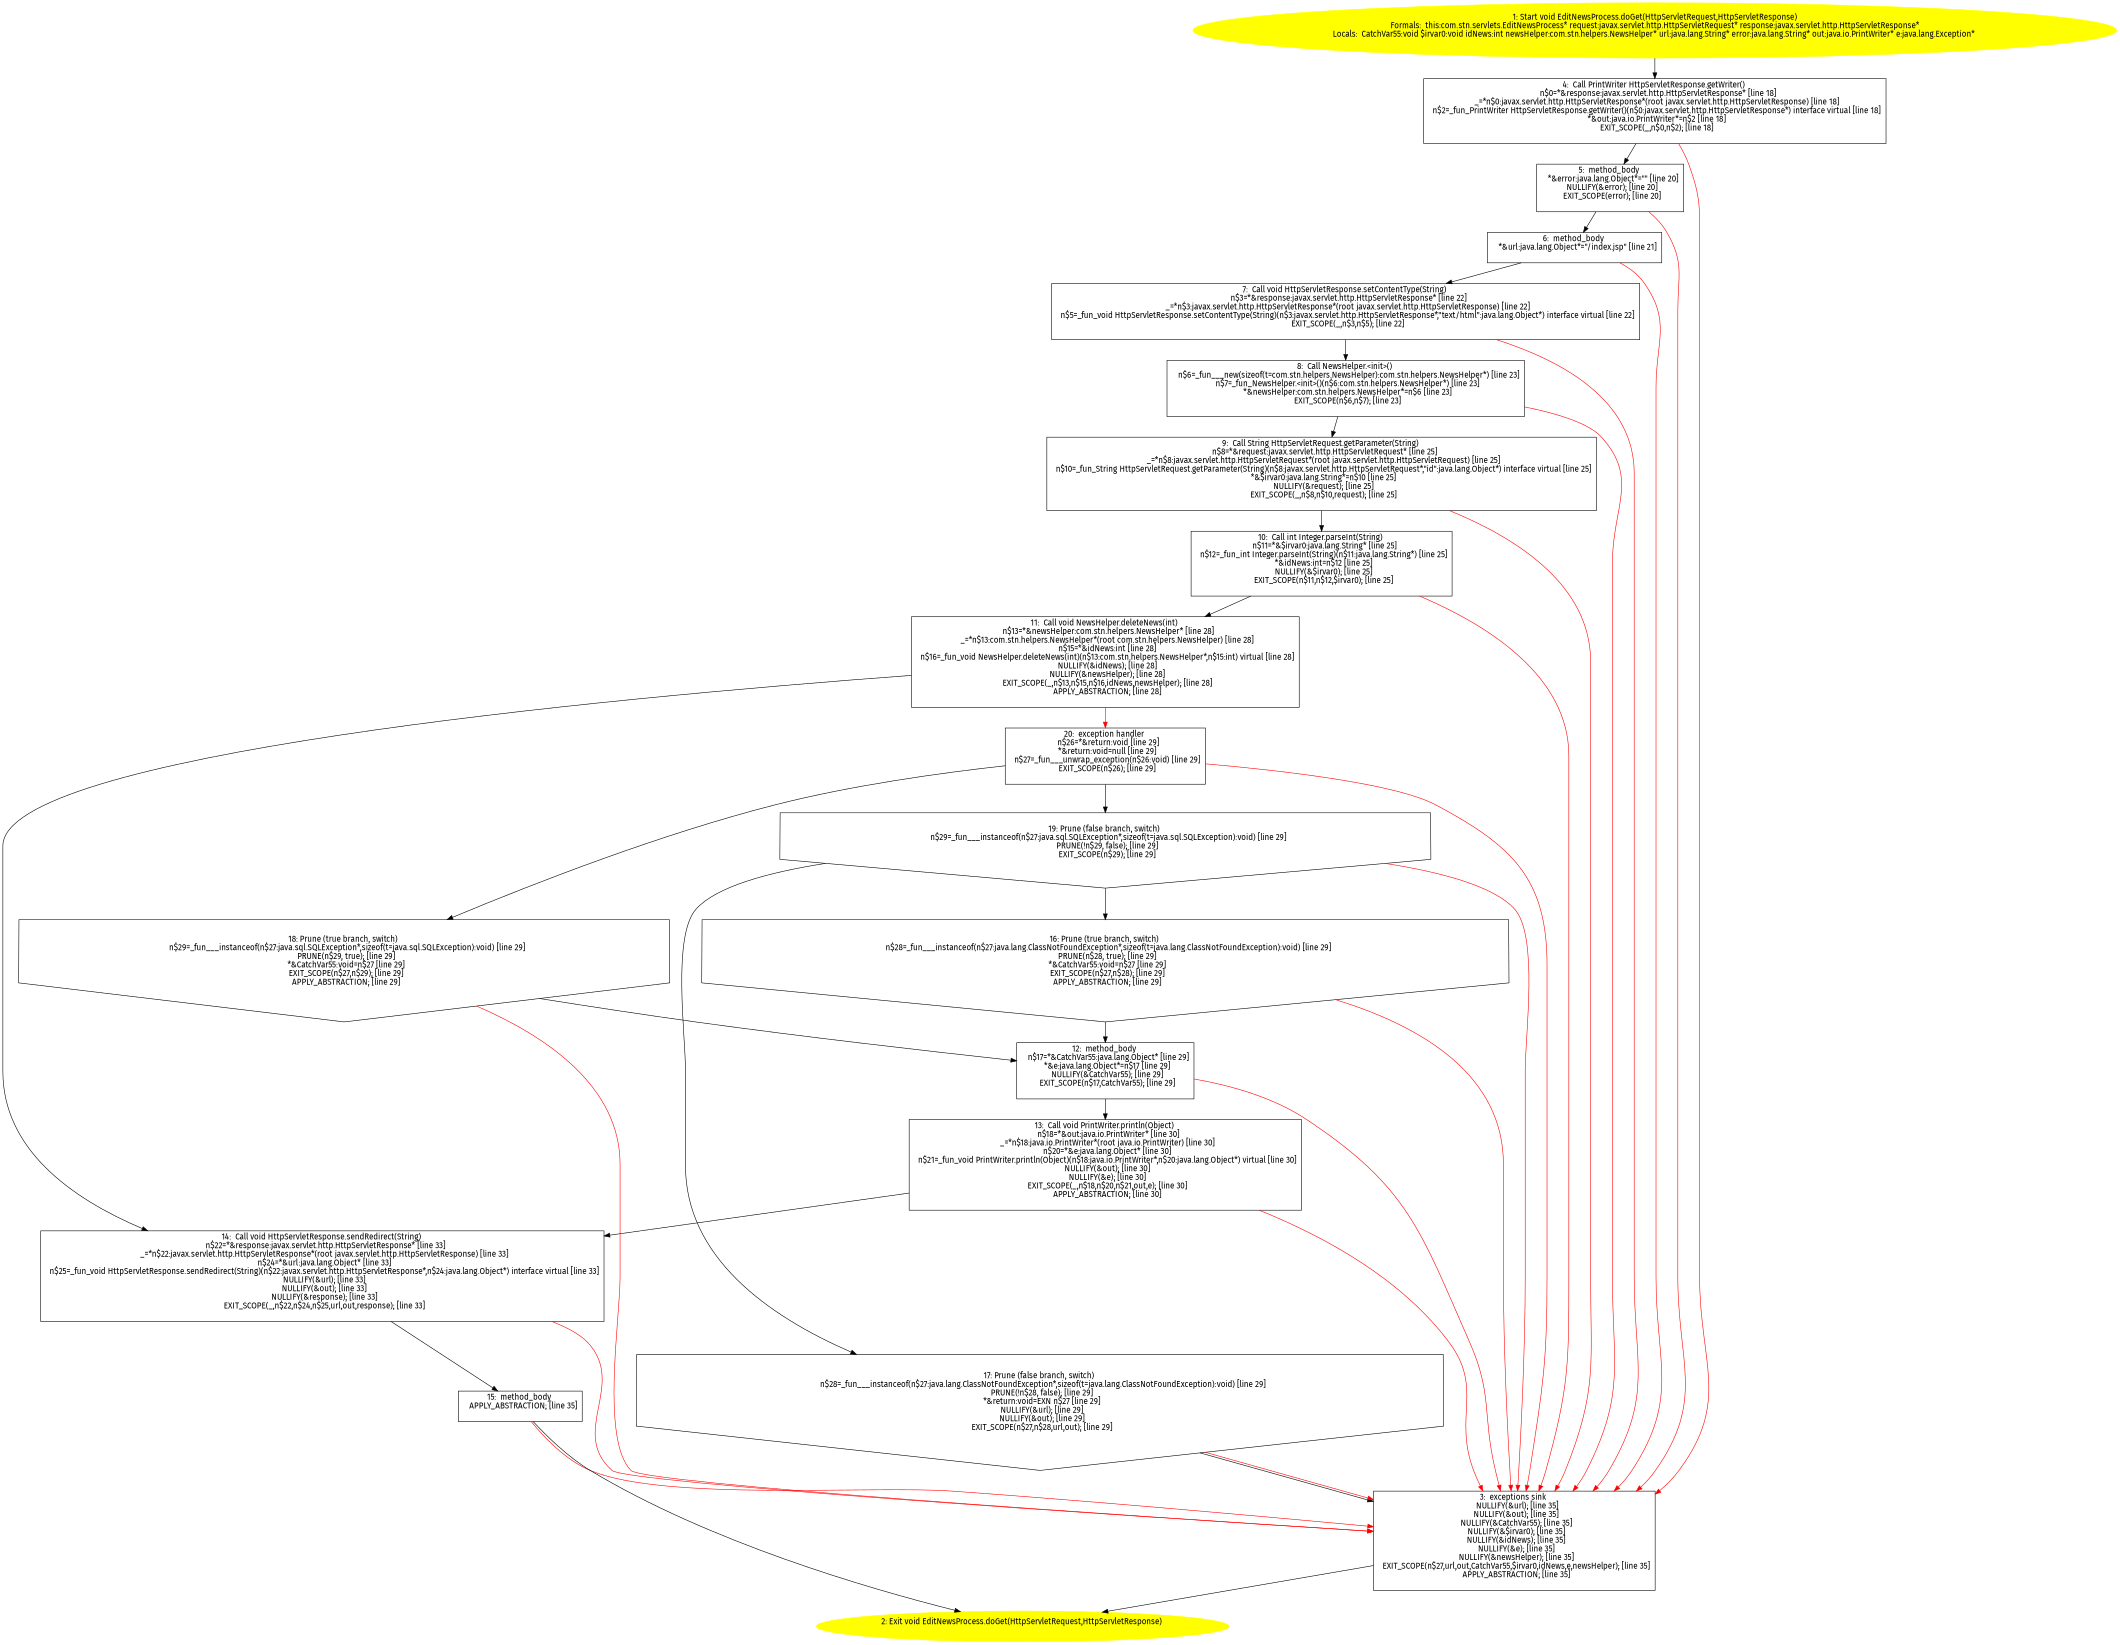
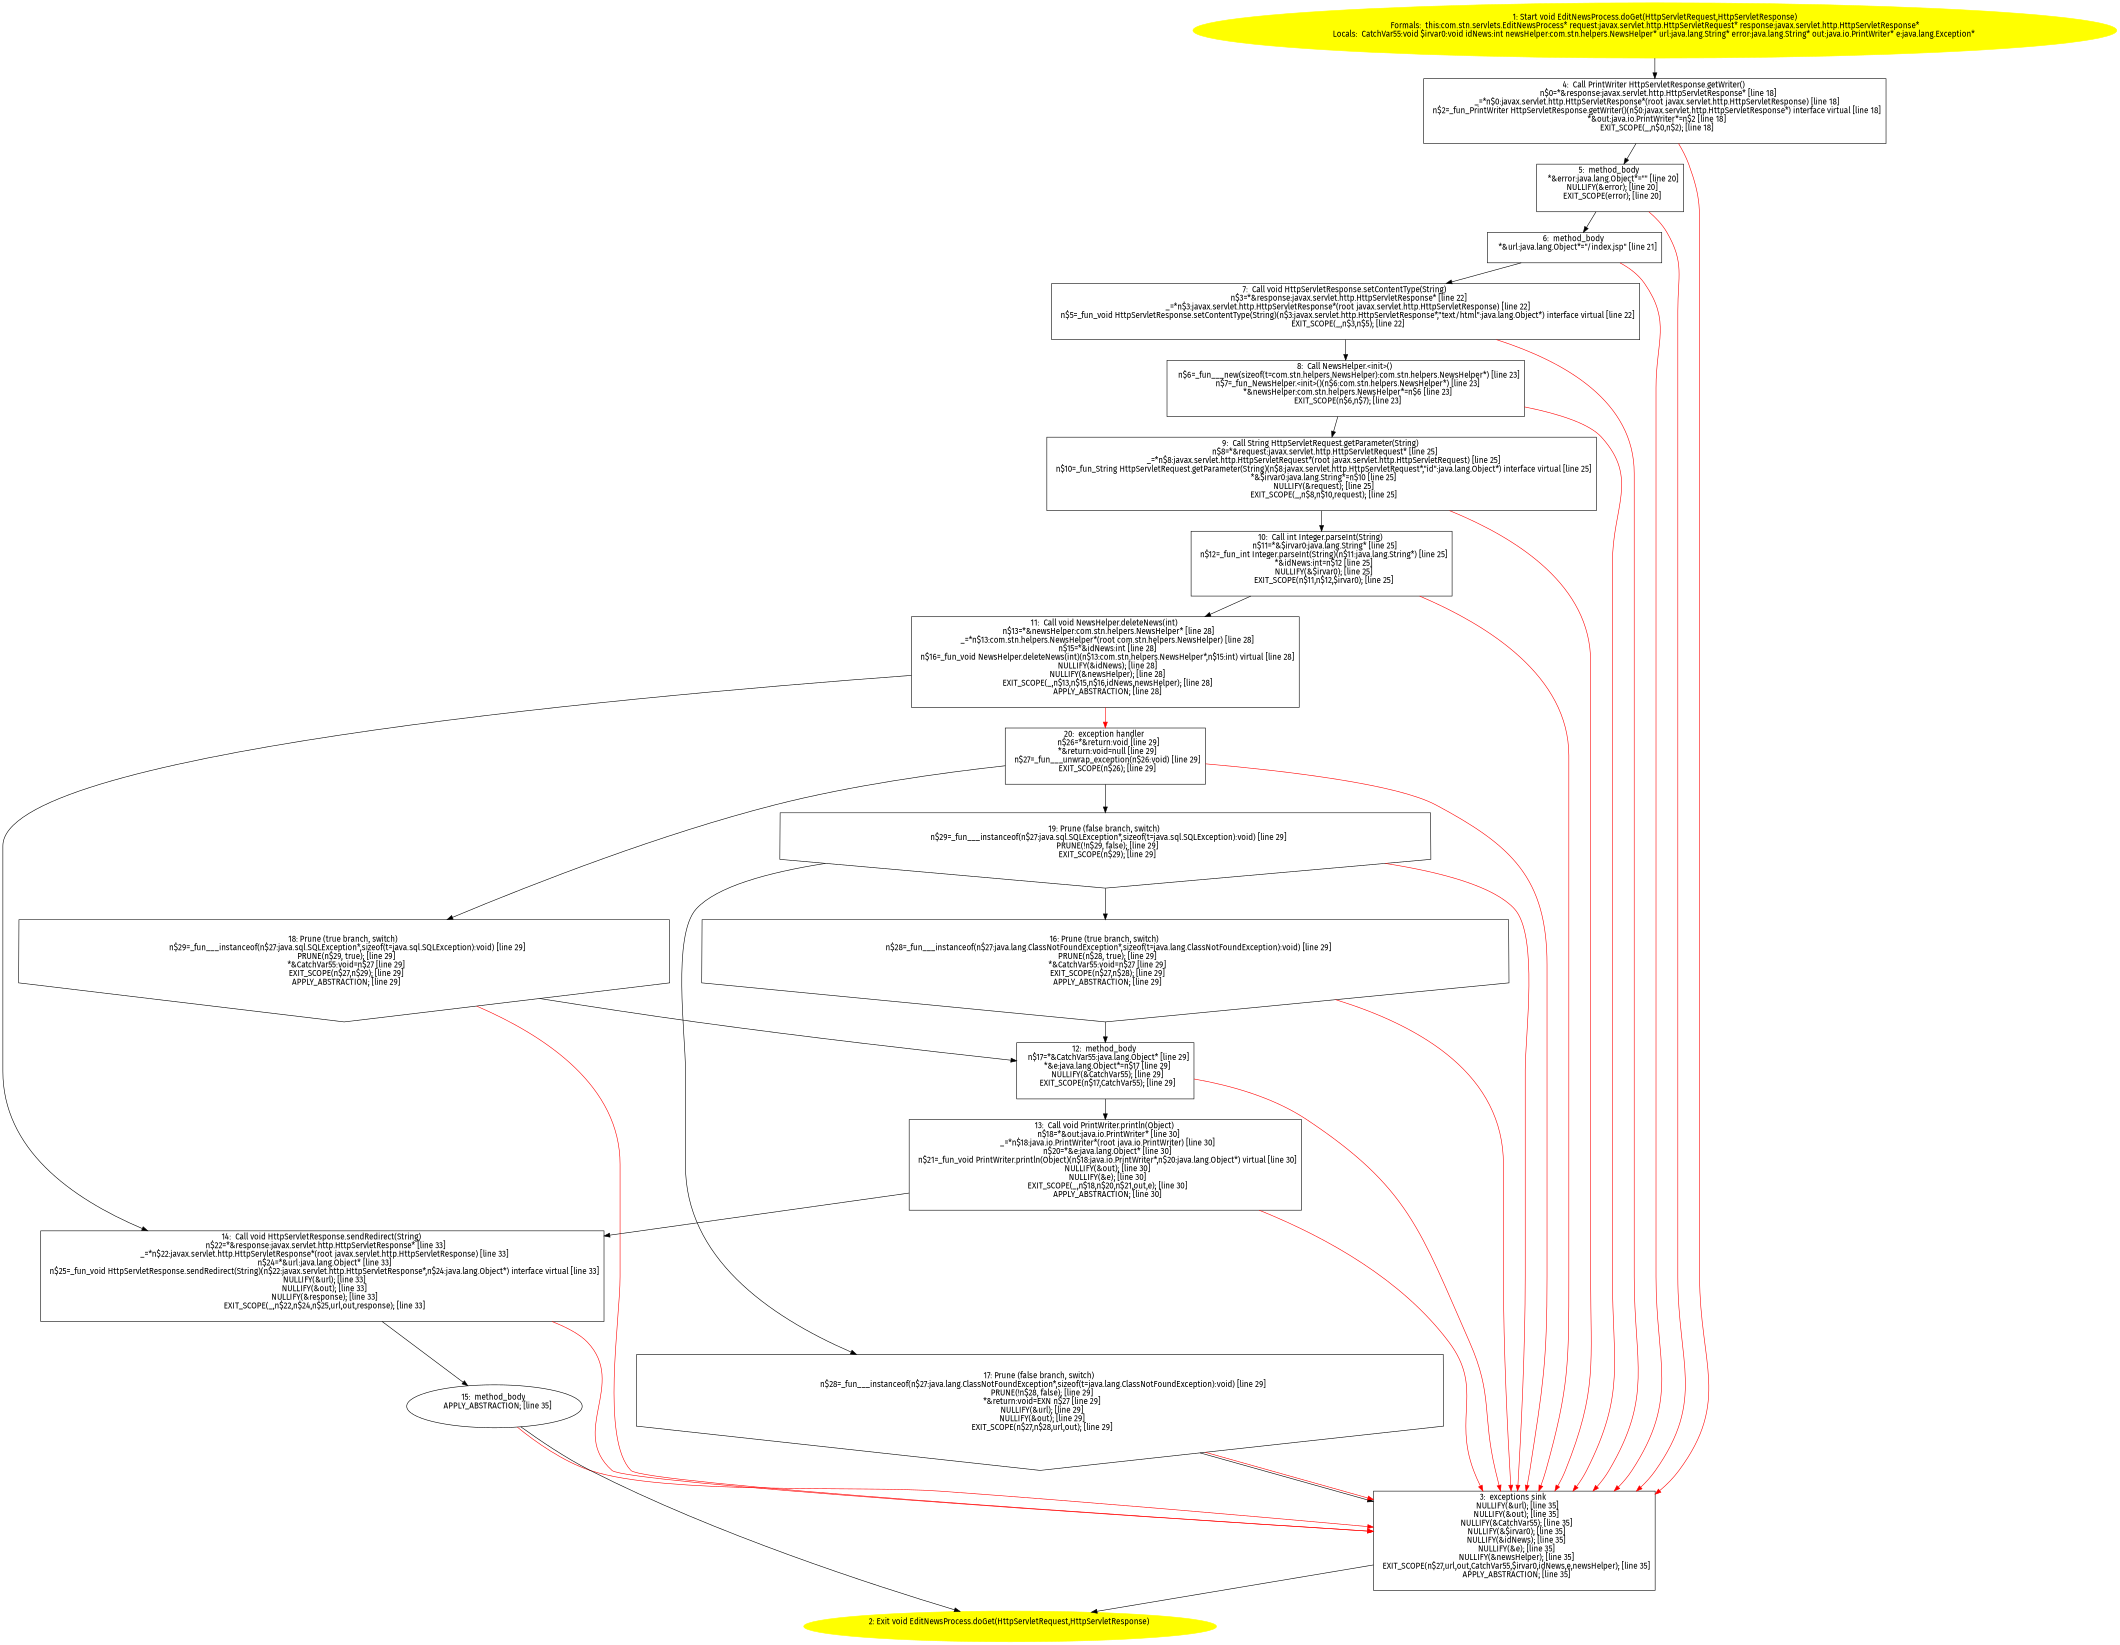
node "15:  method_body APPLY_ABSTRACTION; [line 35]": shape box -> ellipse
